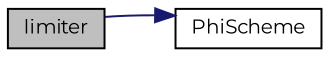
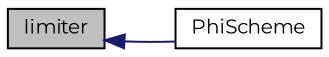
edge "limiter" -> "PhiScheme": reversed
